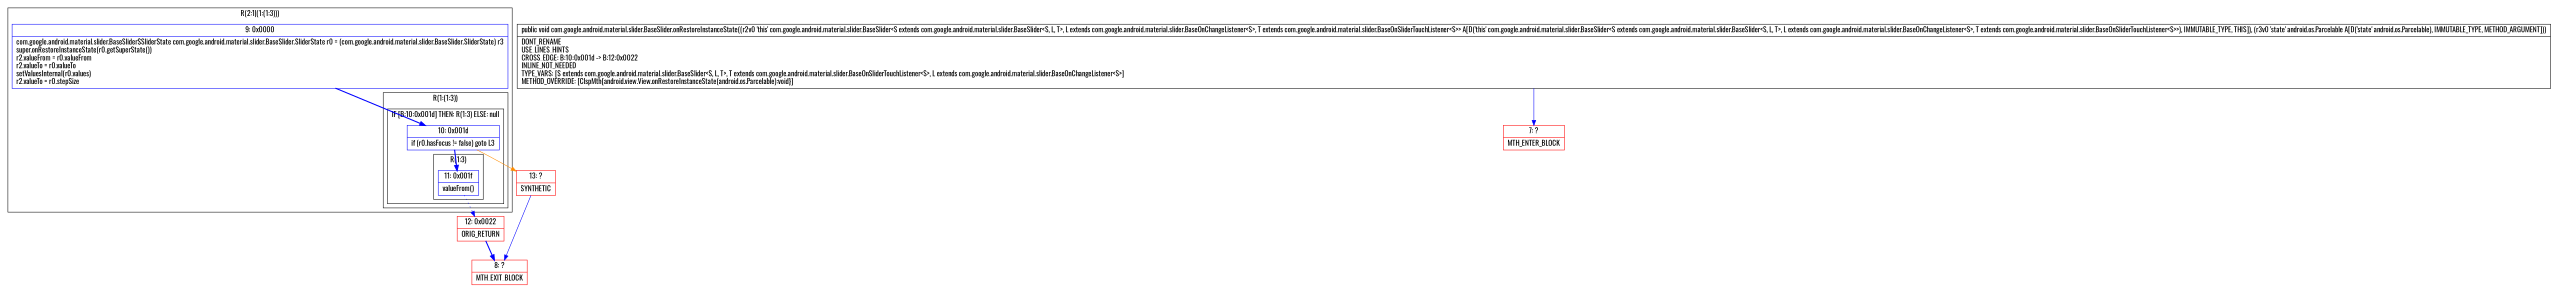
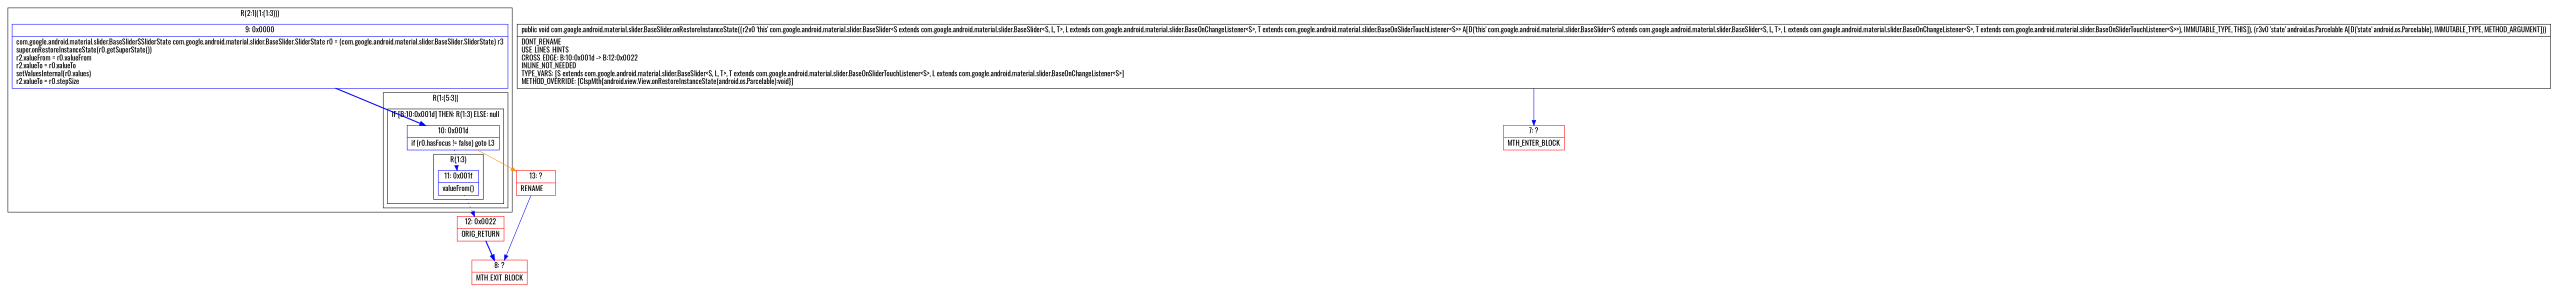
cluster "R(1:(1:3))": label "R(1:(1:3))" -> "R(1:(5:3))"
edge "10: 0x001d" -> "11: 0x001f": style bold -> dotted
node "13: ?": text "SYNTHETIC" -> "RENAME"
